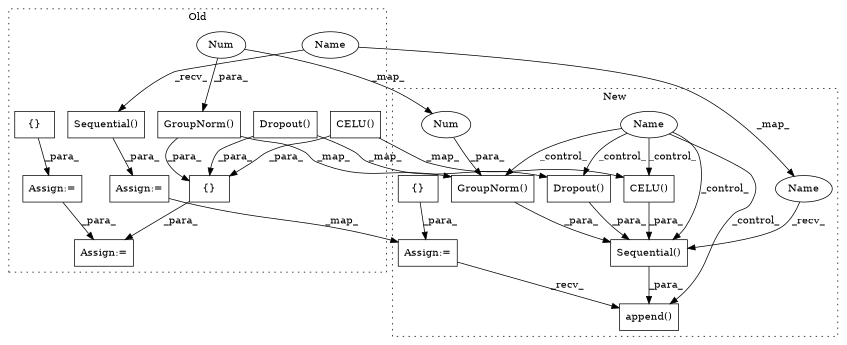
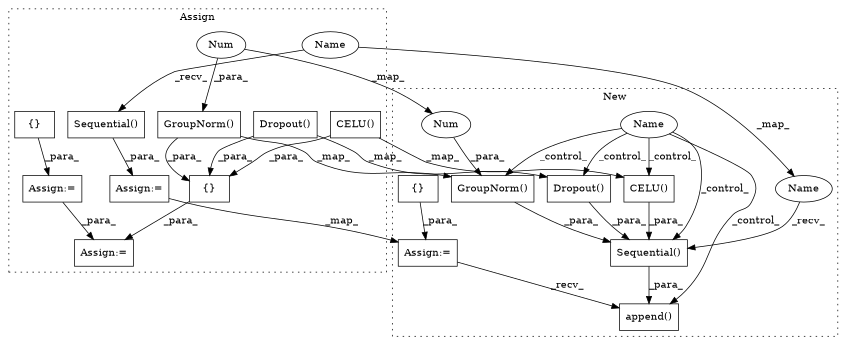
cluster "Old": label "Old" -> "Assign"
